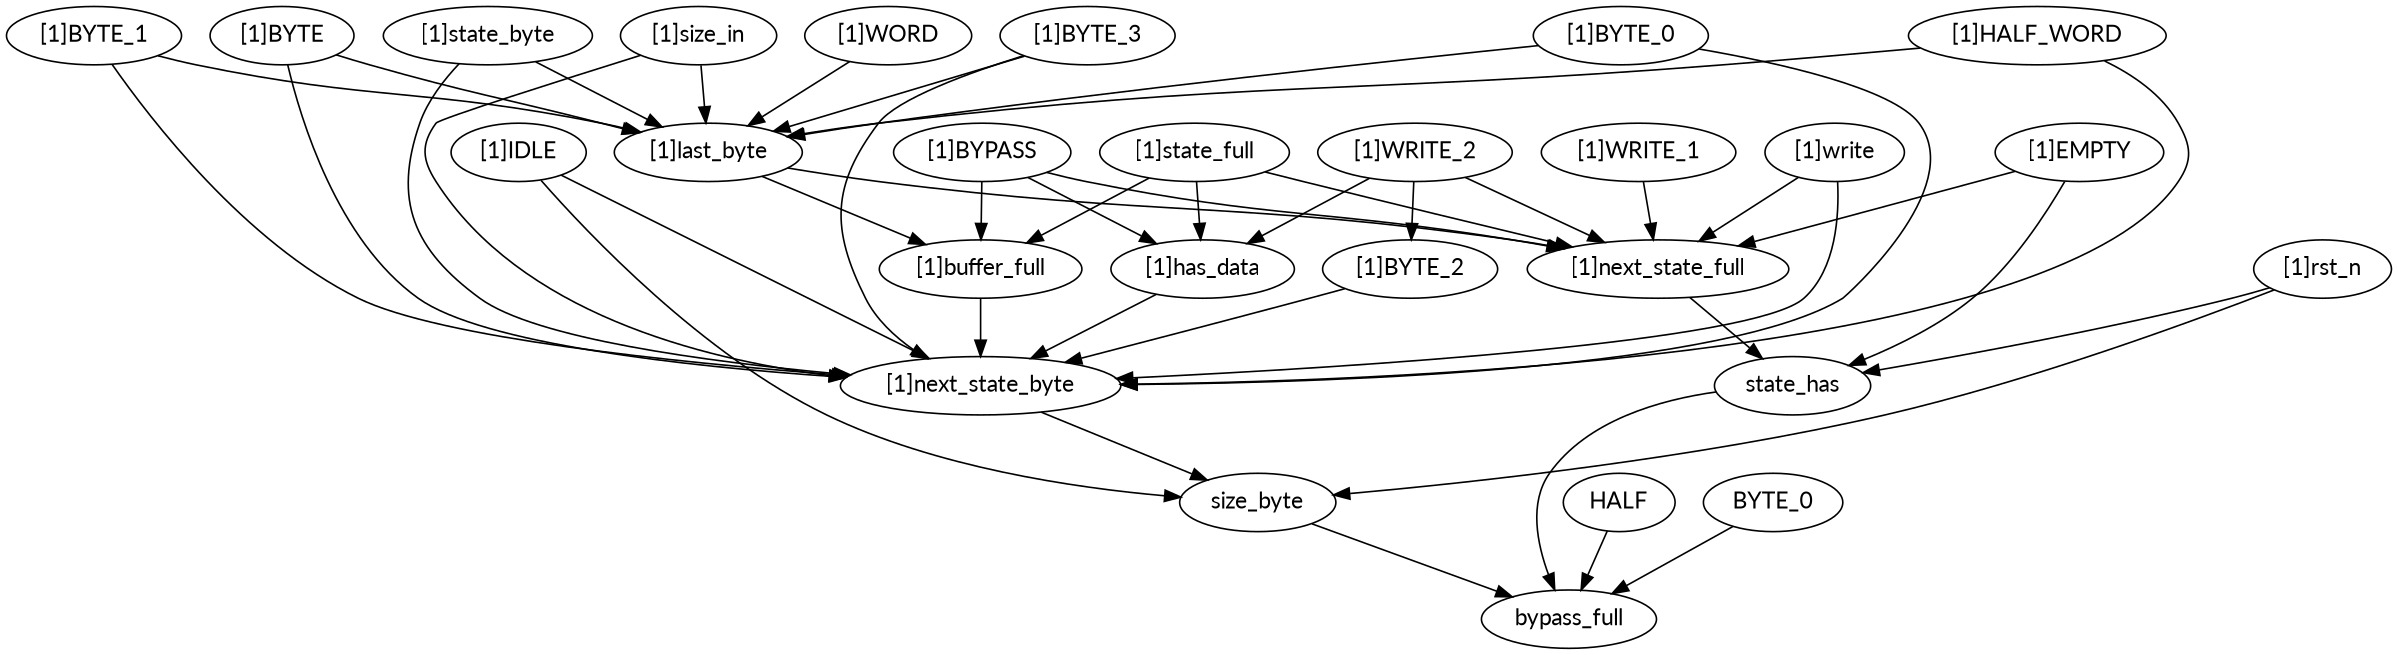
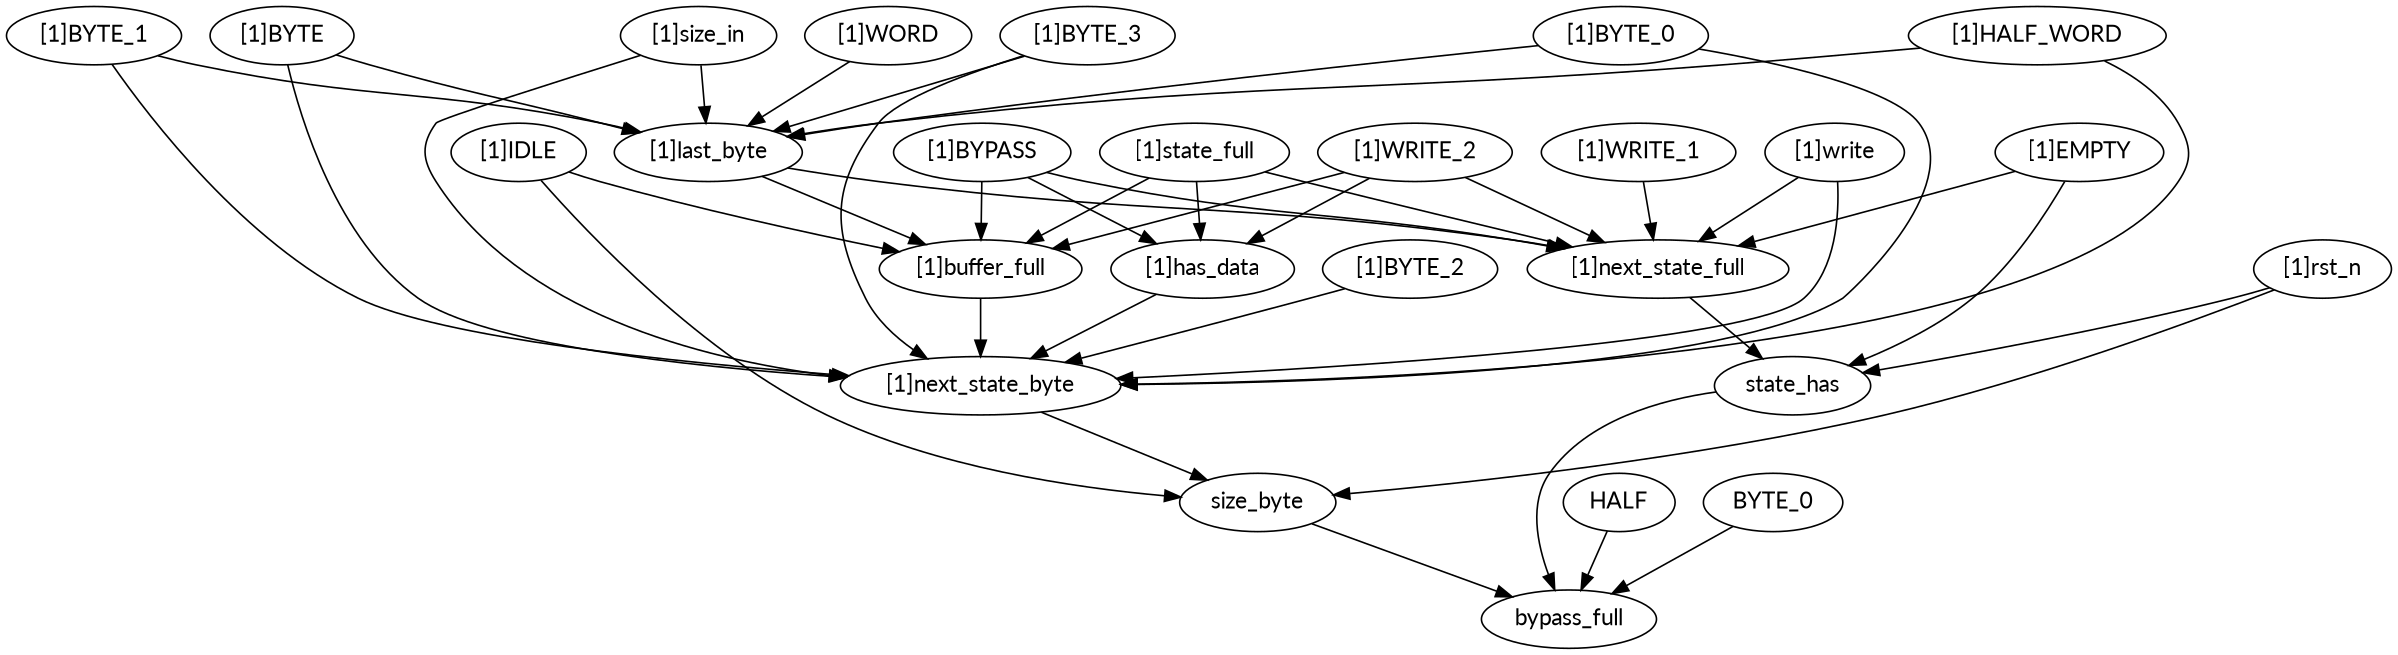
node "[1]state_byte": removed
edge "[1]WRITE_2" -> "[1]BYTE_2": now "[1]WRITE_2" -> "[1]buffer_full"
edge "[1]IDLE" -> "[1]next_state_byte": now "[1]IDLE" -> "[1]buffer_full"
